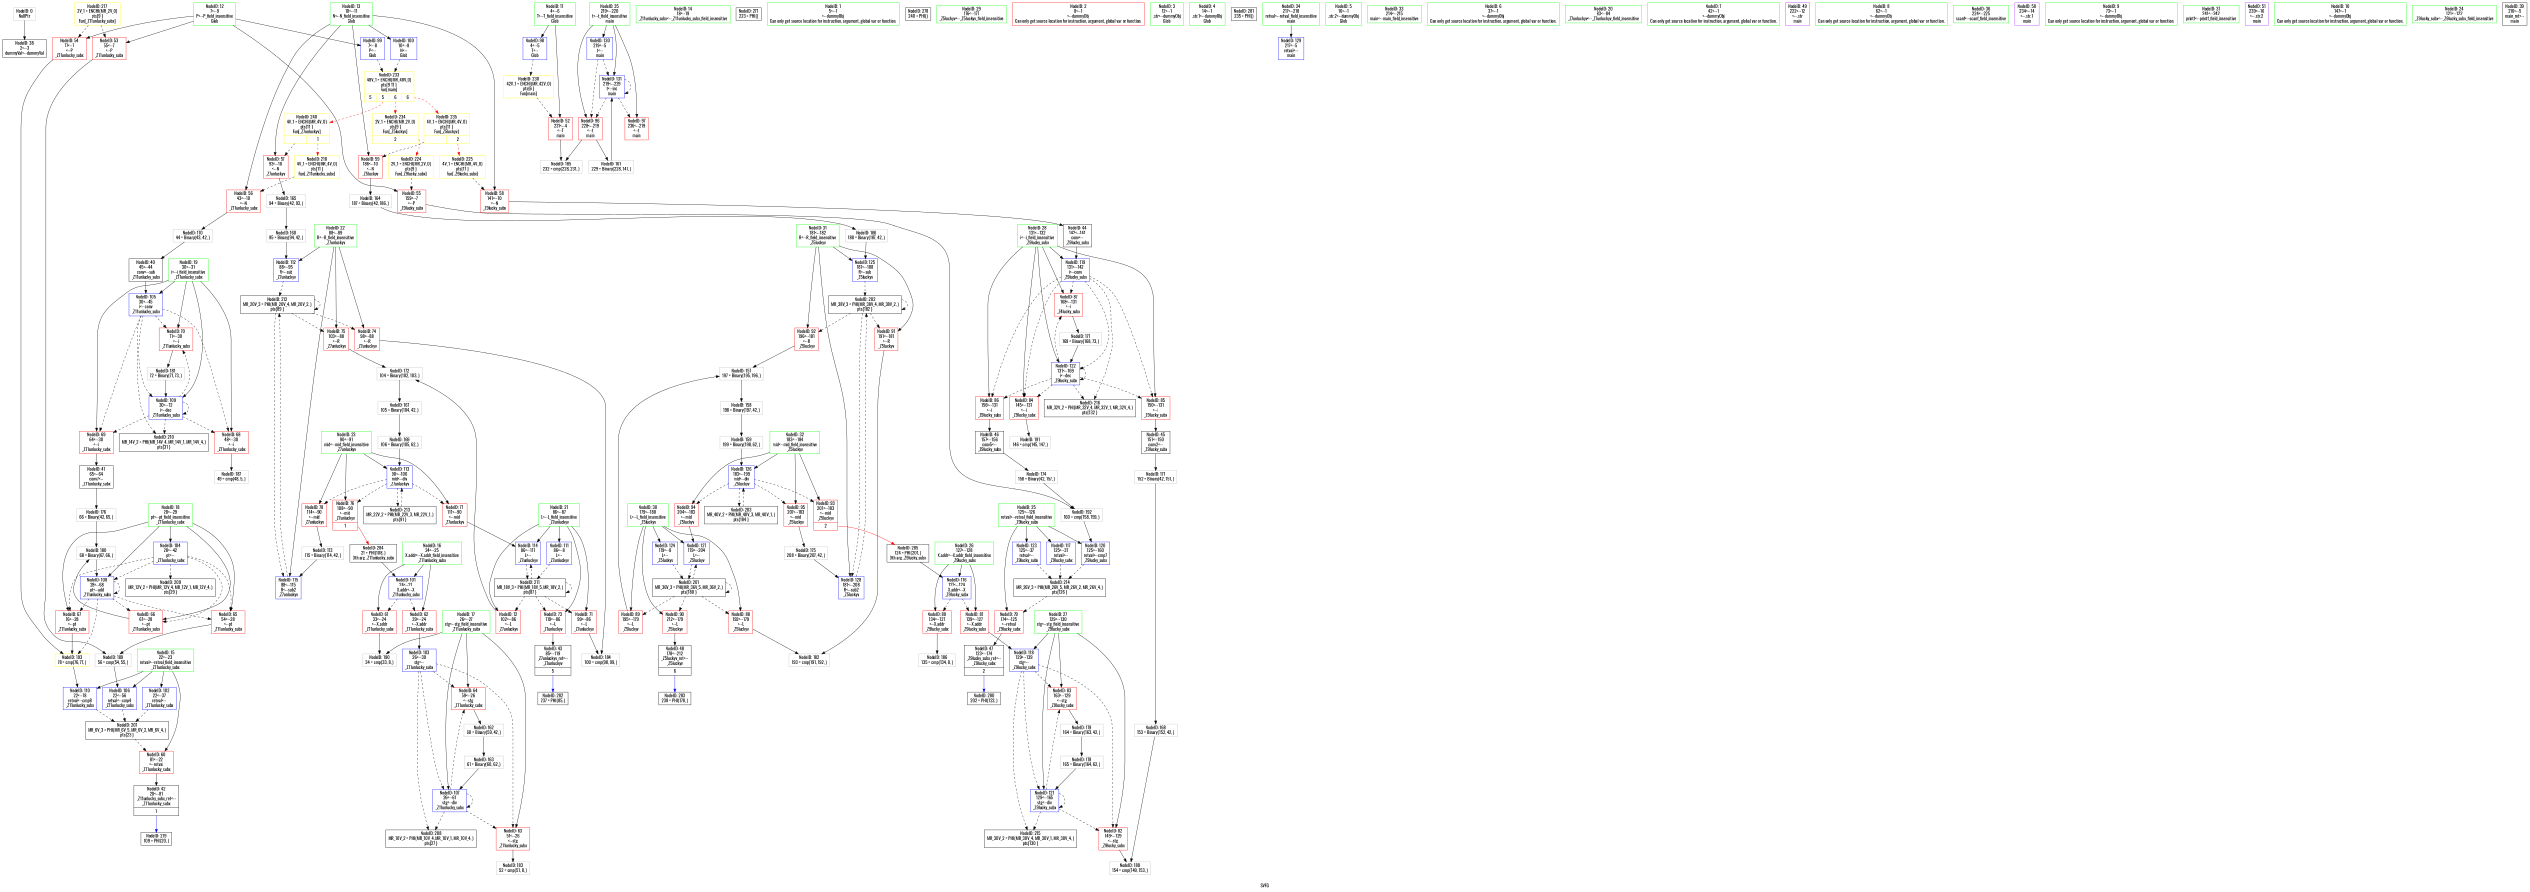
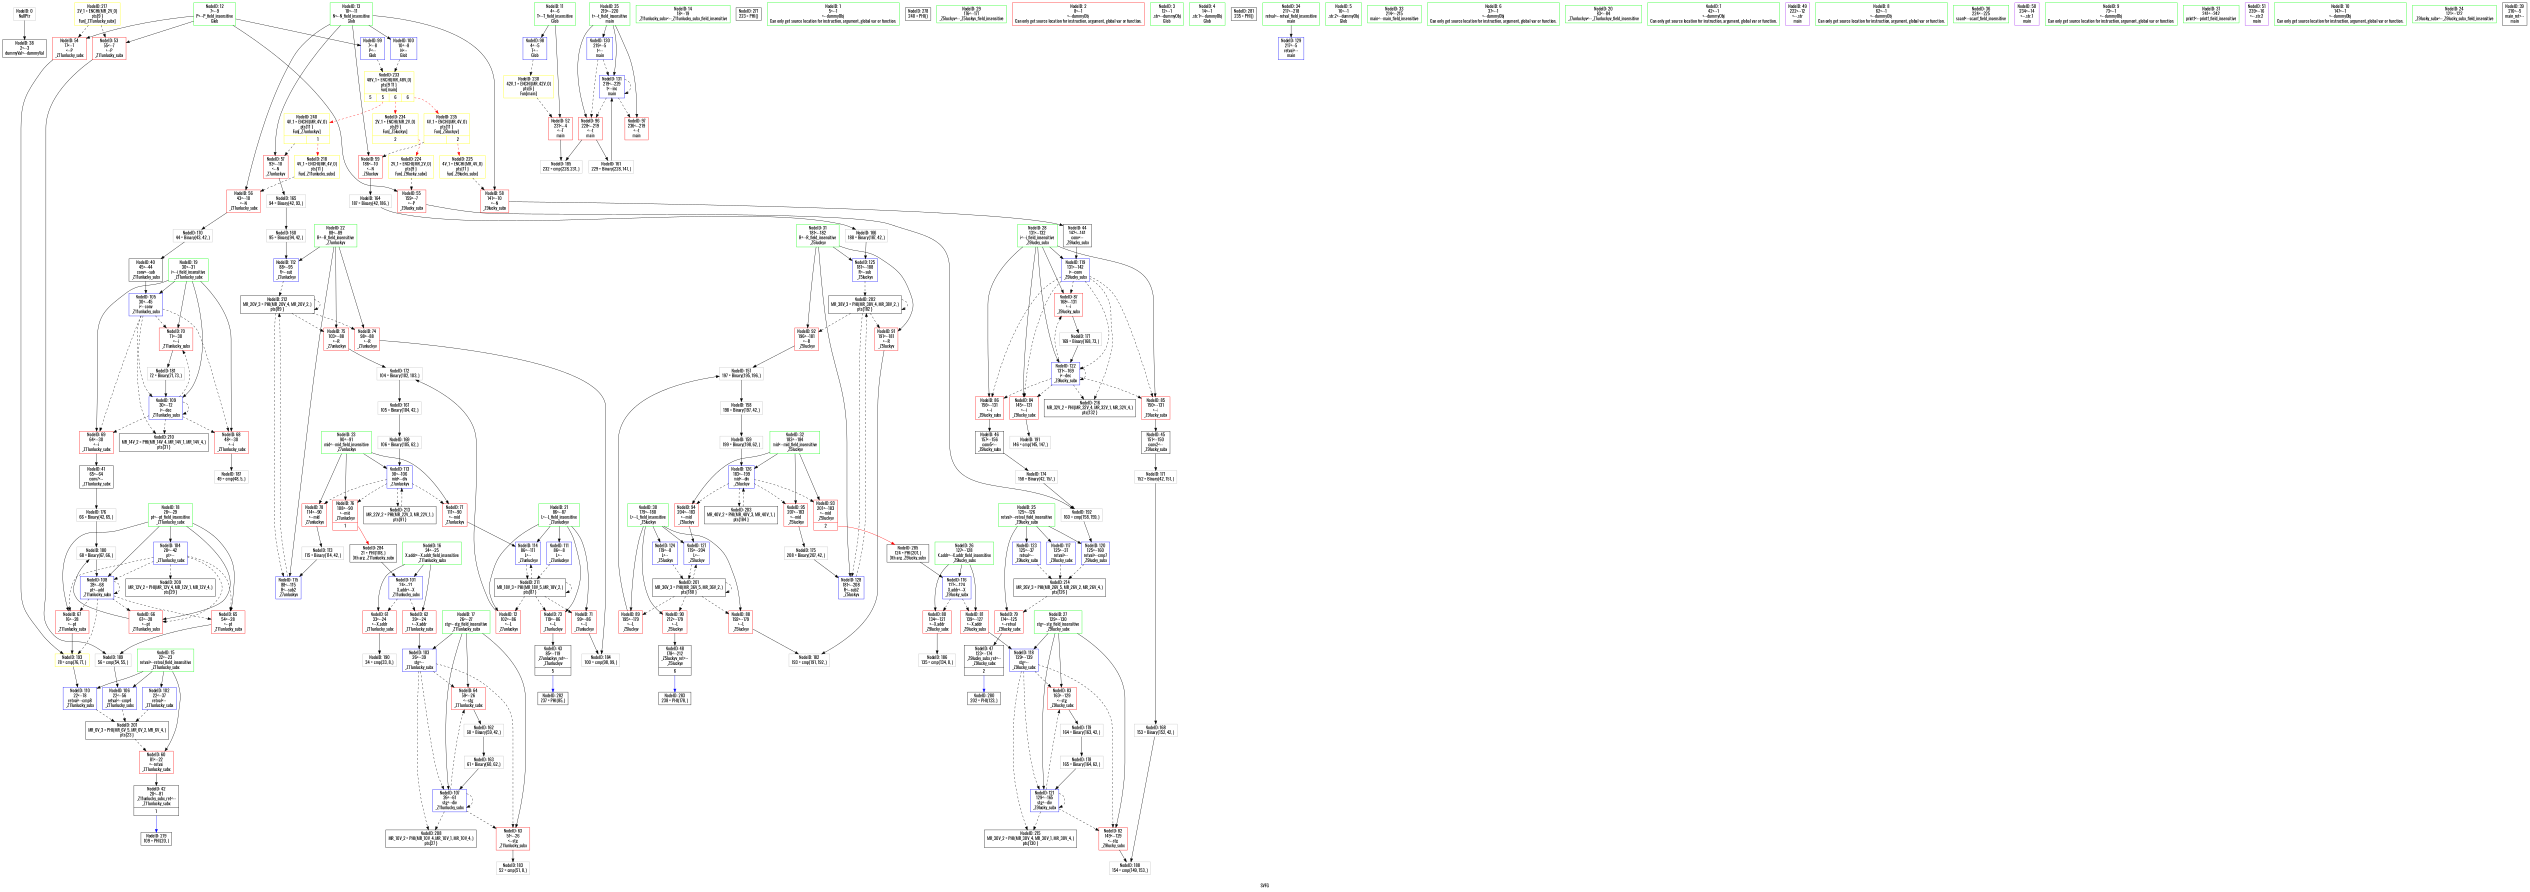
node "NodeID: 87": text "_Z4lucky_subx" -> "_Z9lucky_subx"
edge "NodeID: 17" -> "NodeID: 190": now "NodeID: 17" -> "NodeID: 103"
